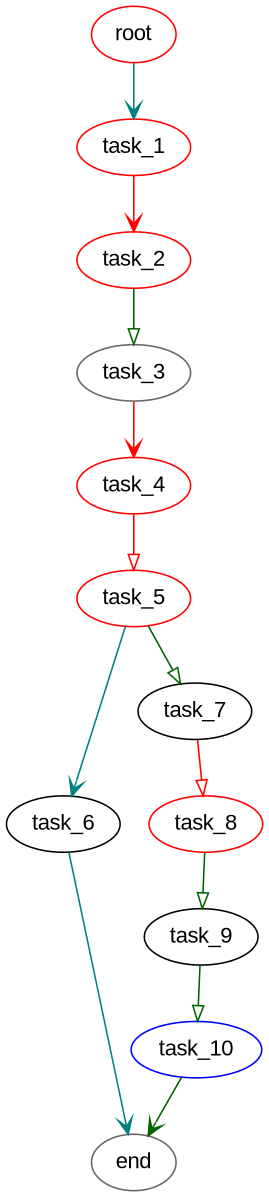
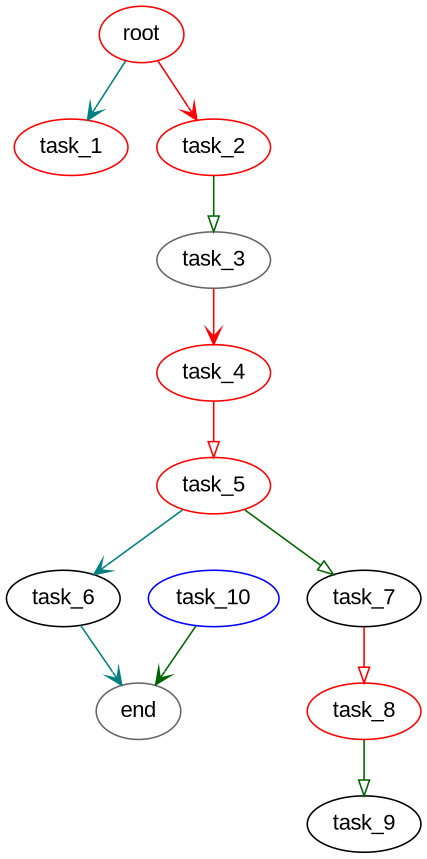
edge "task_1" -> "task_2": now "root" -> "task_2"
edge "task_9" -> "task_10": removed
